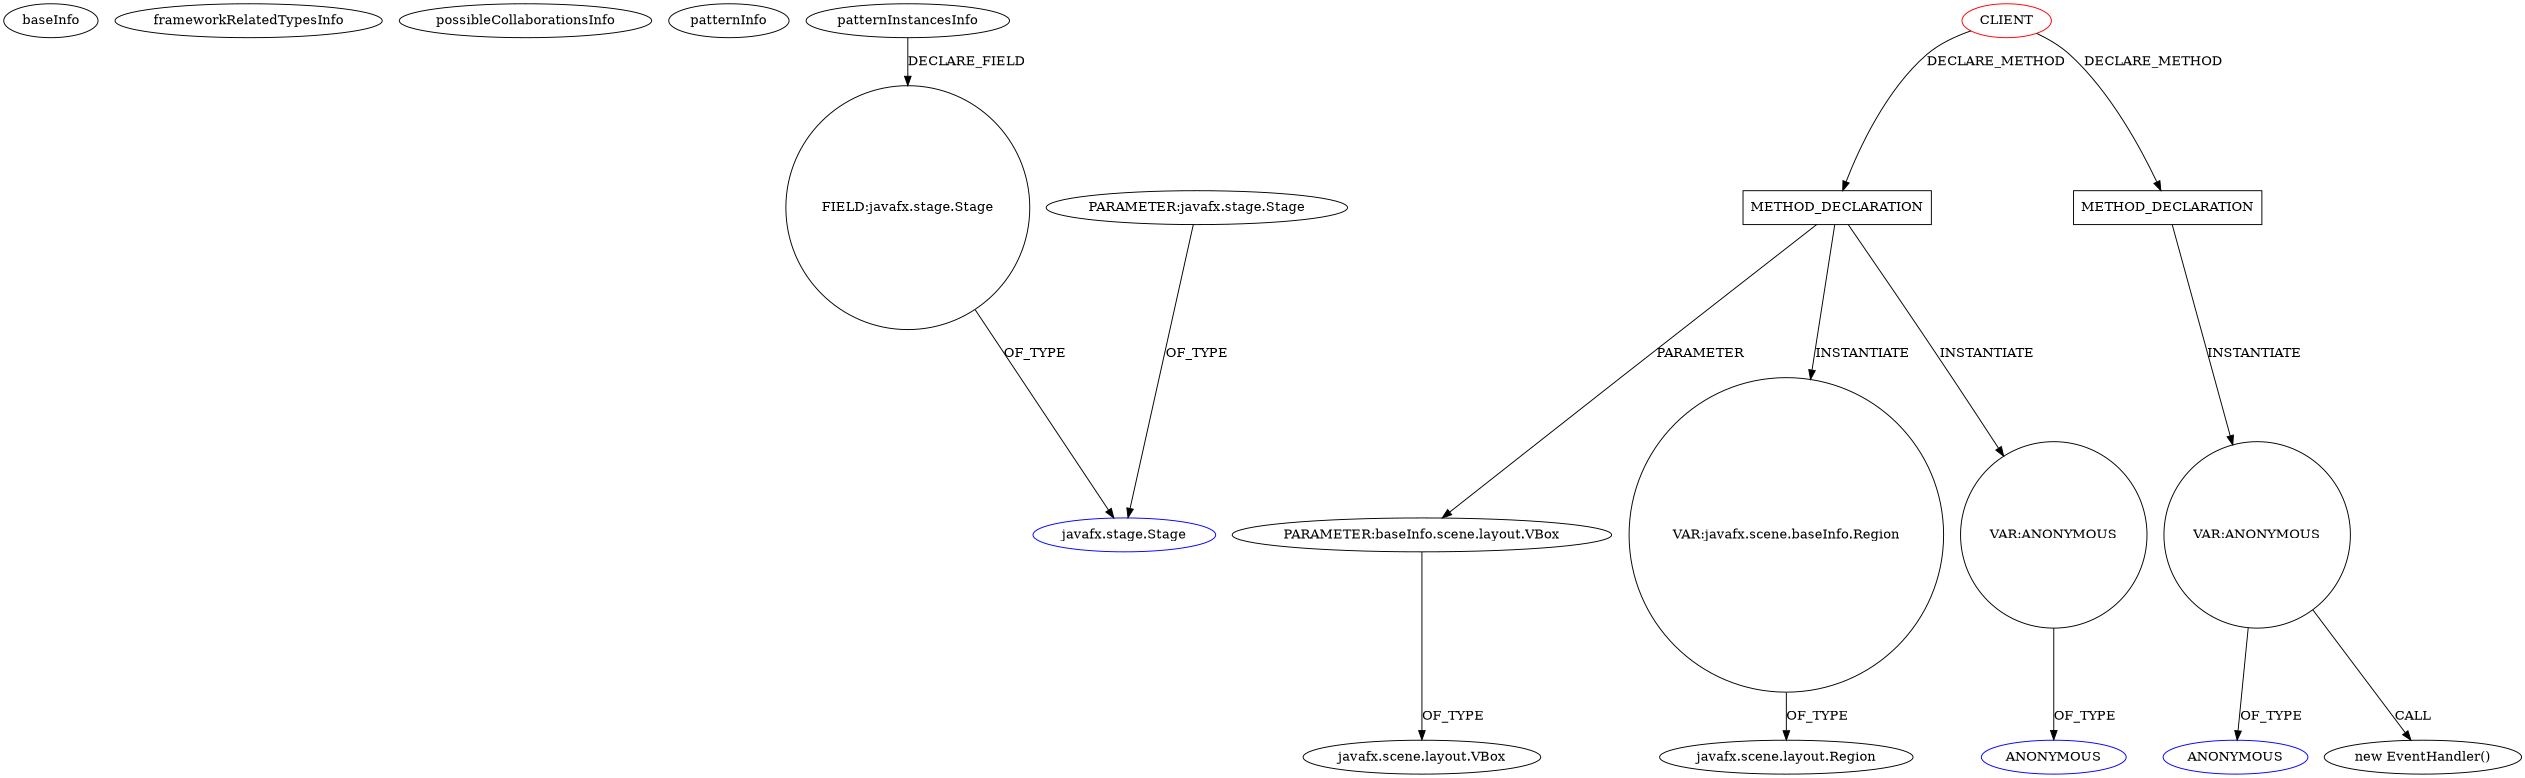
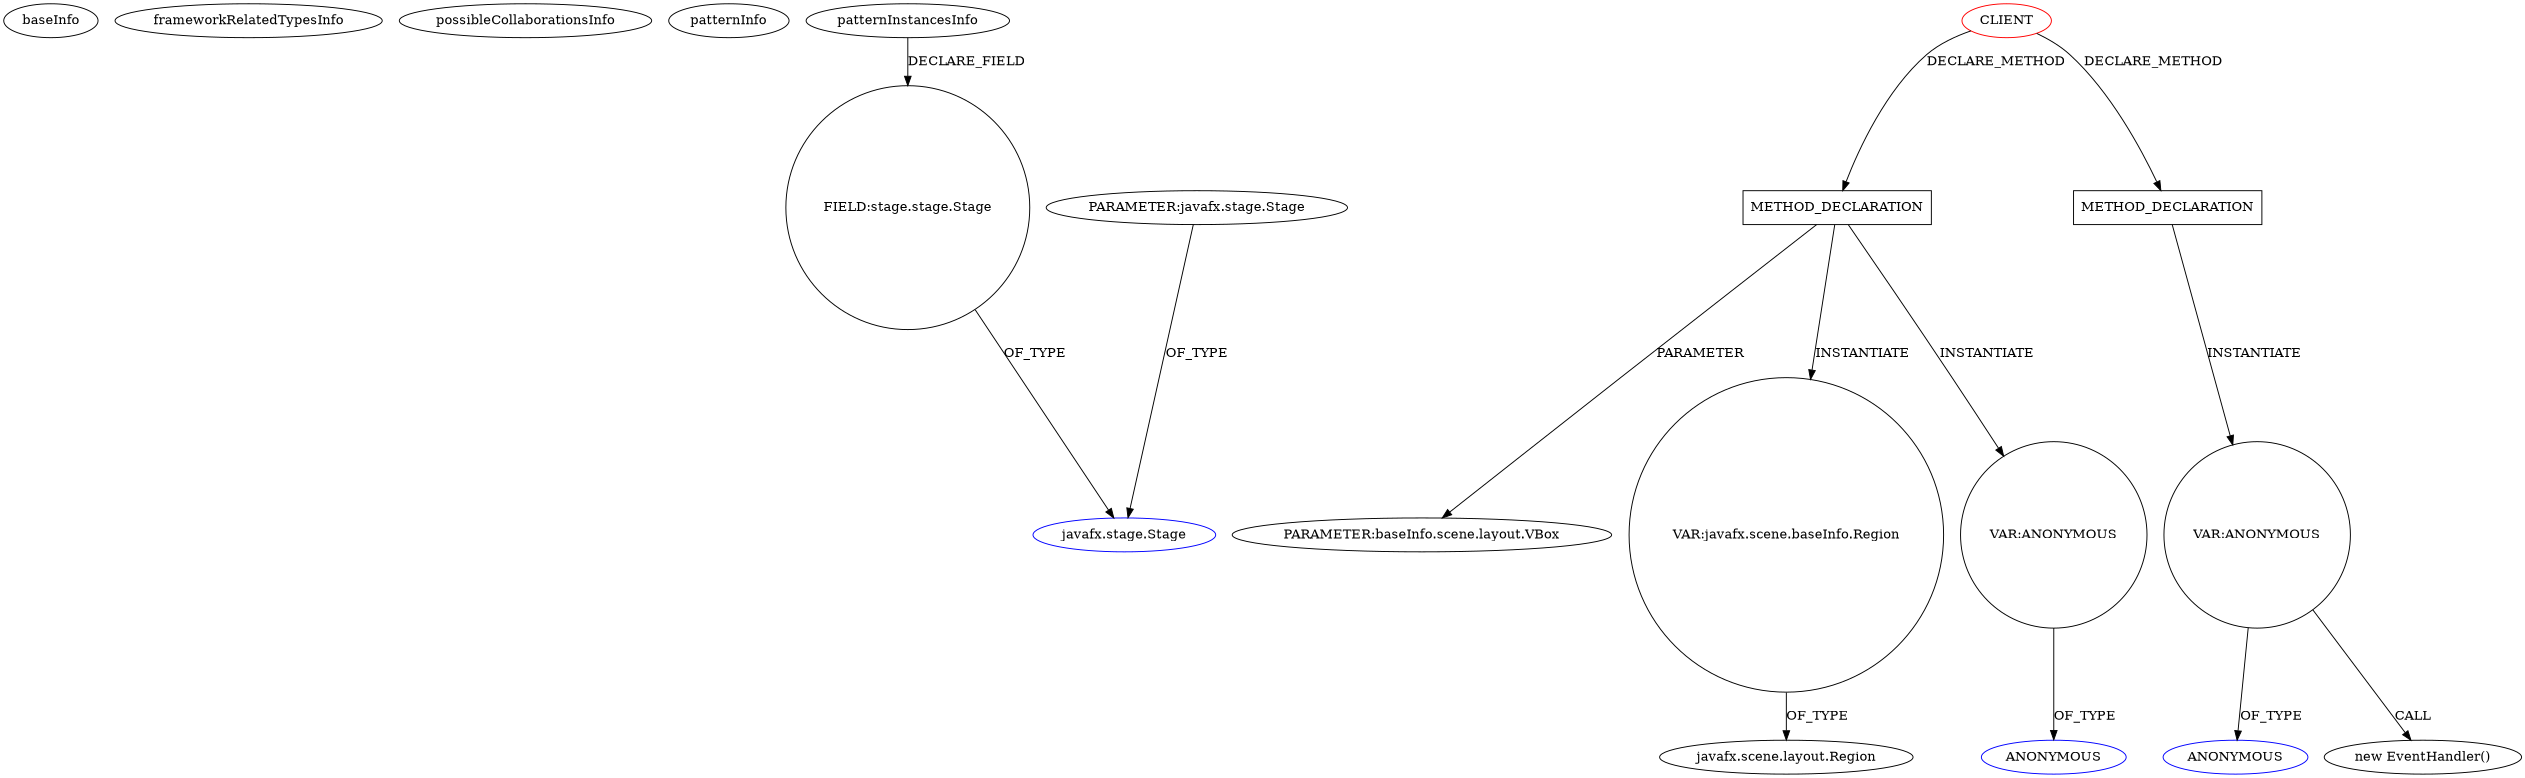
node "FIELD:javafx.stage.Stage": label "FIELD:javafx.stage.Stage" -> "FIELD:stage.stage.Stage"
node "javafx.scene.layout.VBox": removed
